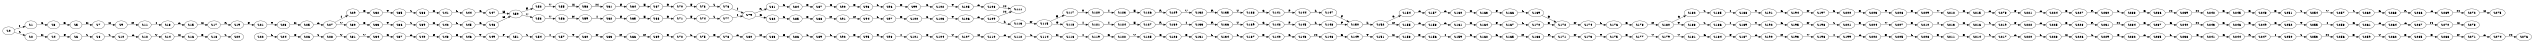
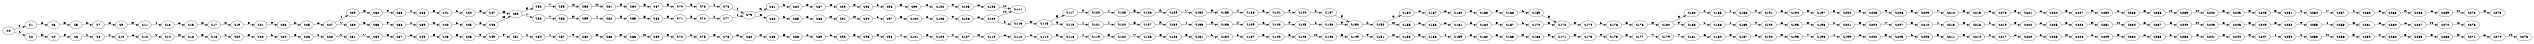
edge "S20" -> "S22": added, label "Q"
